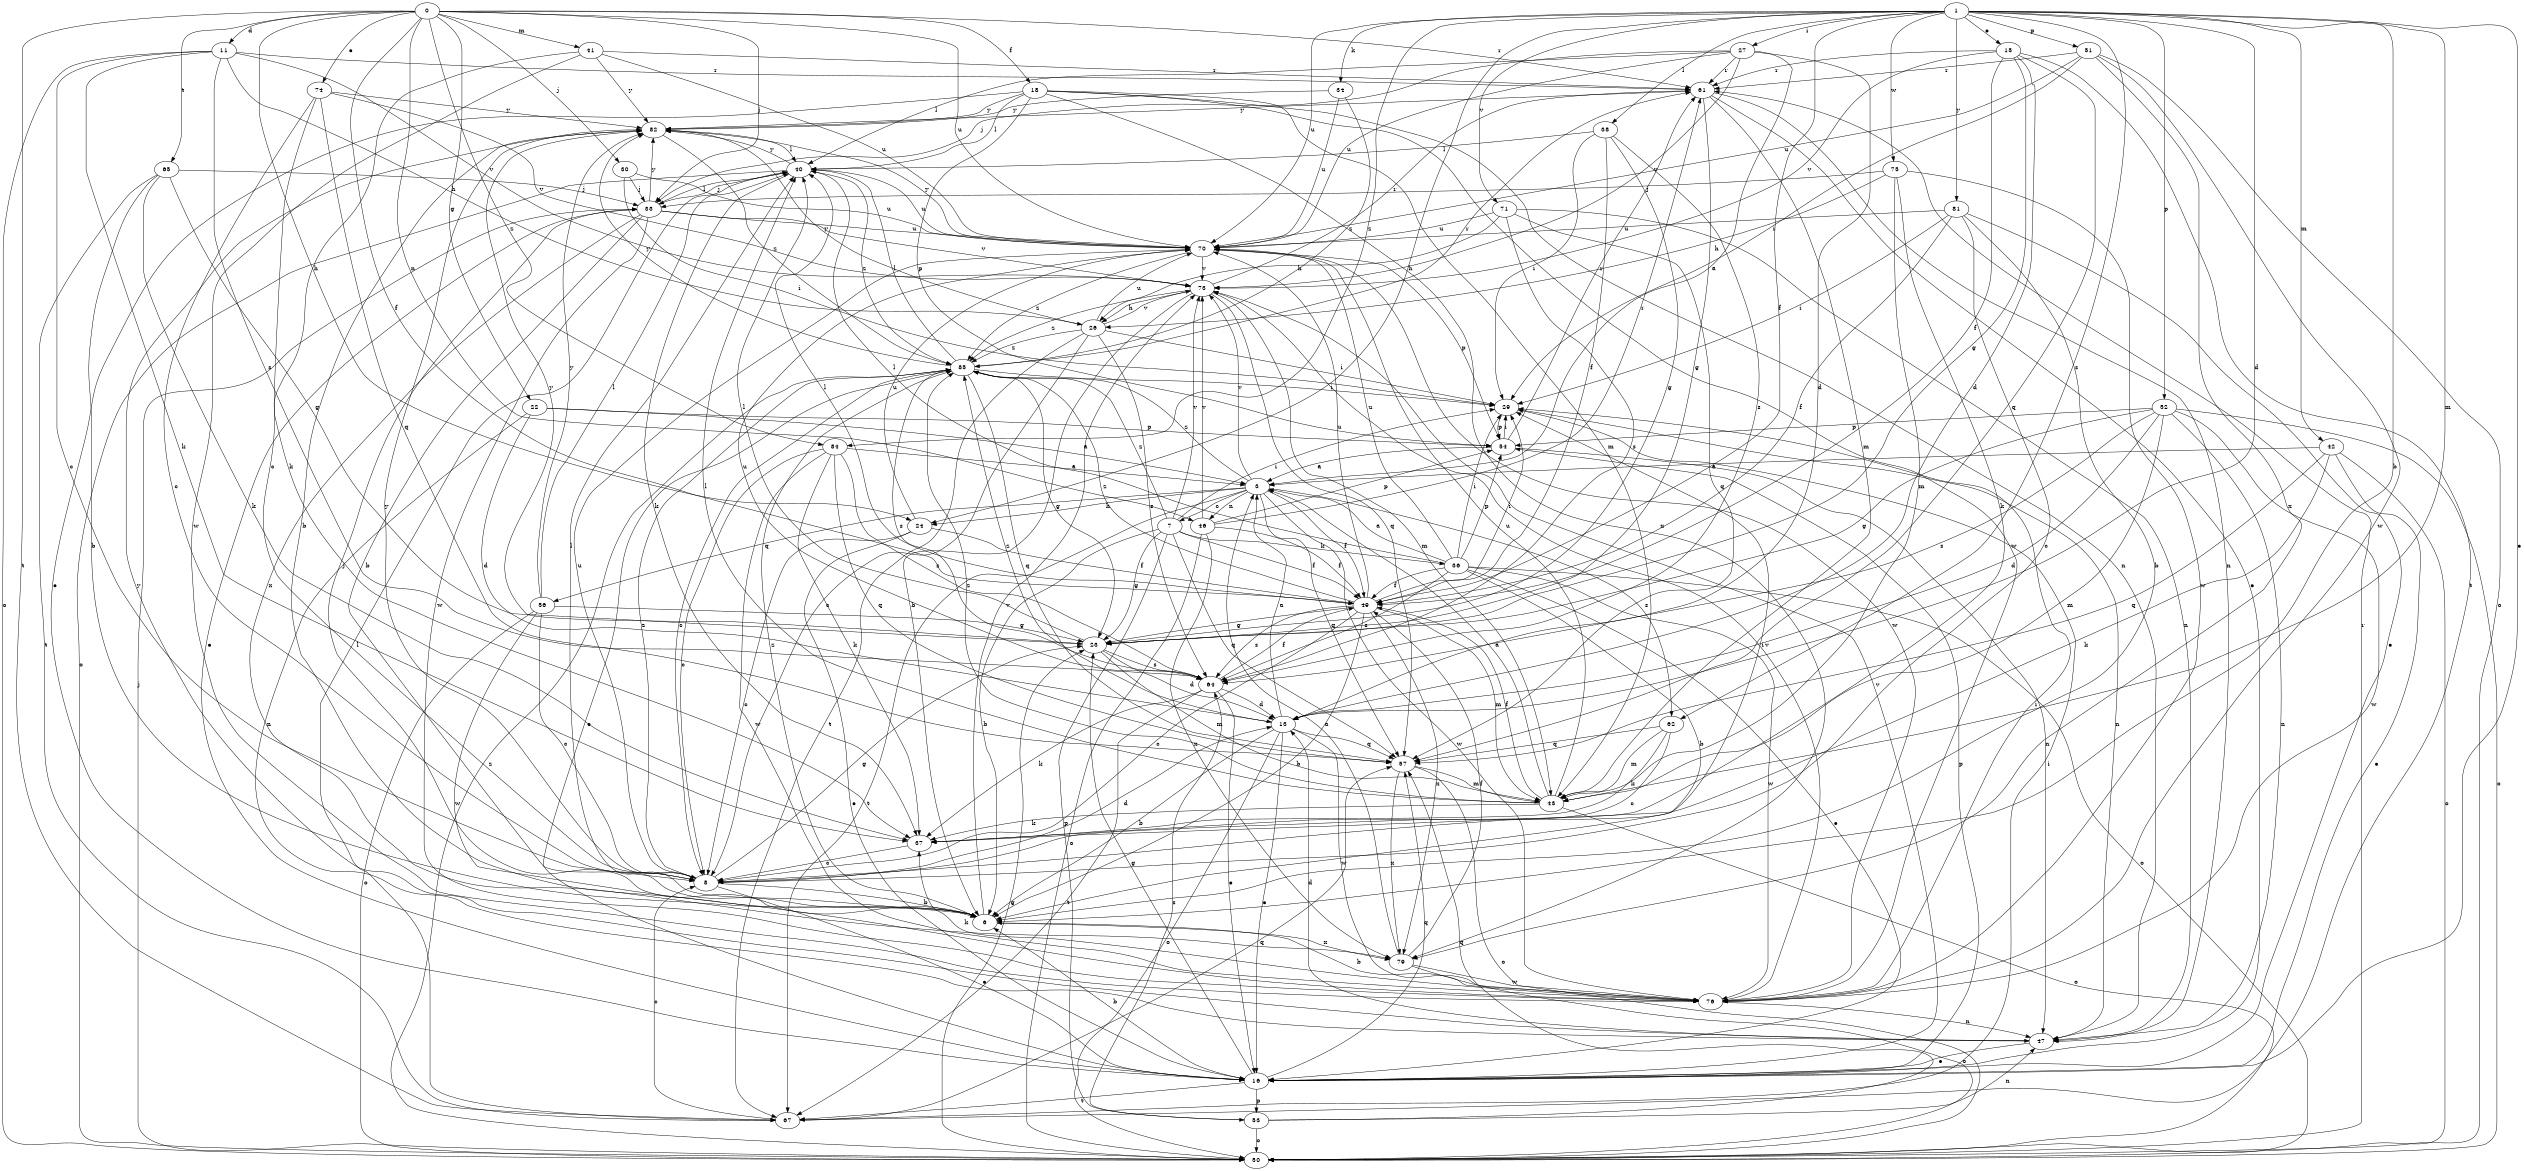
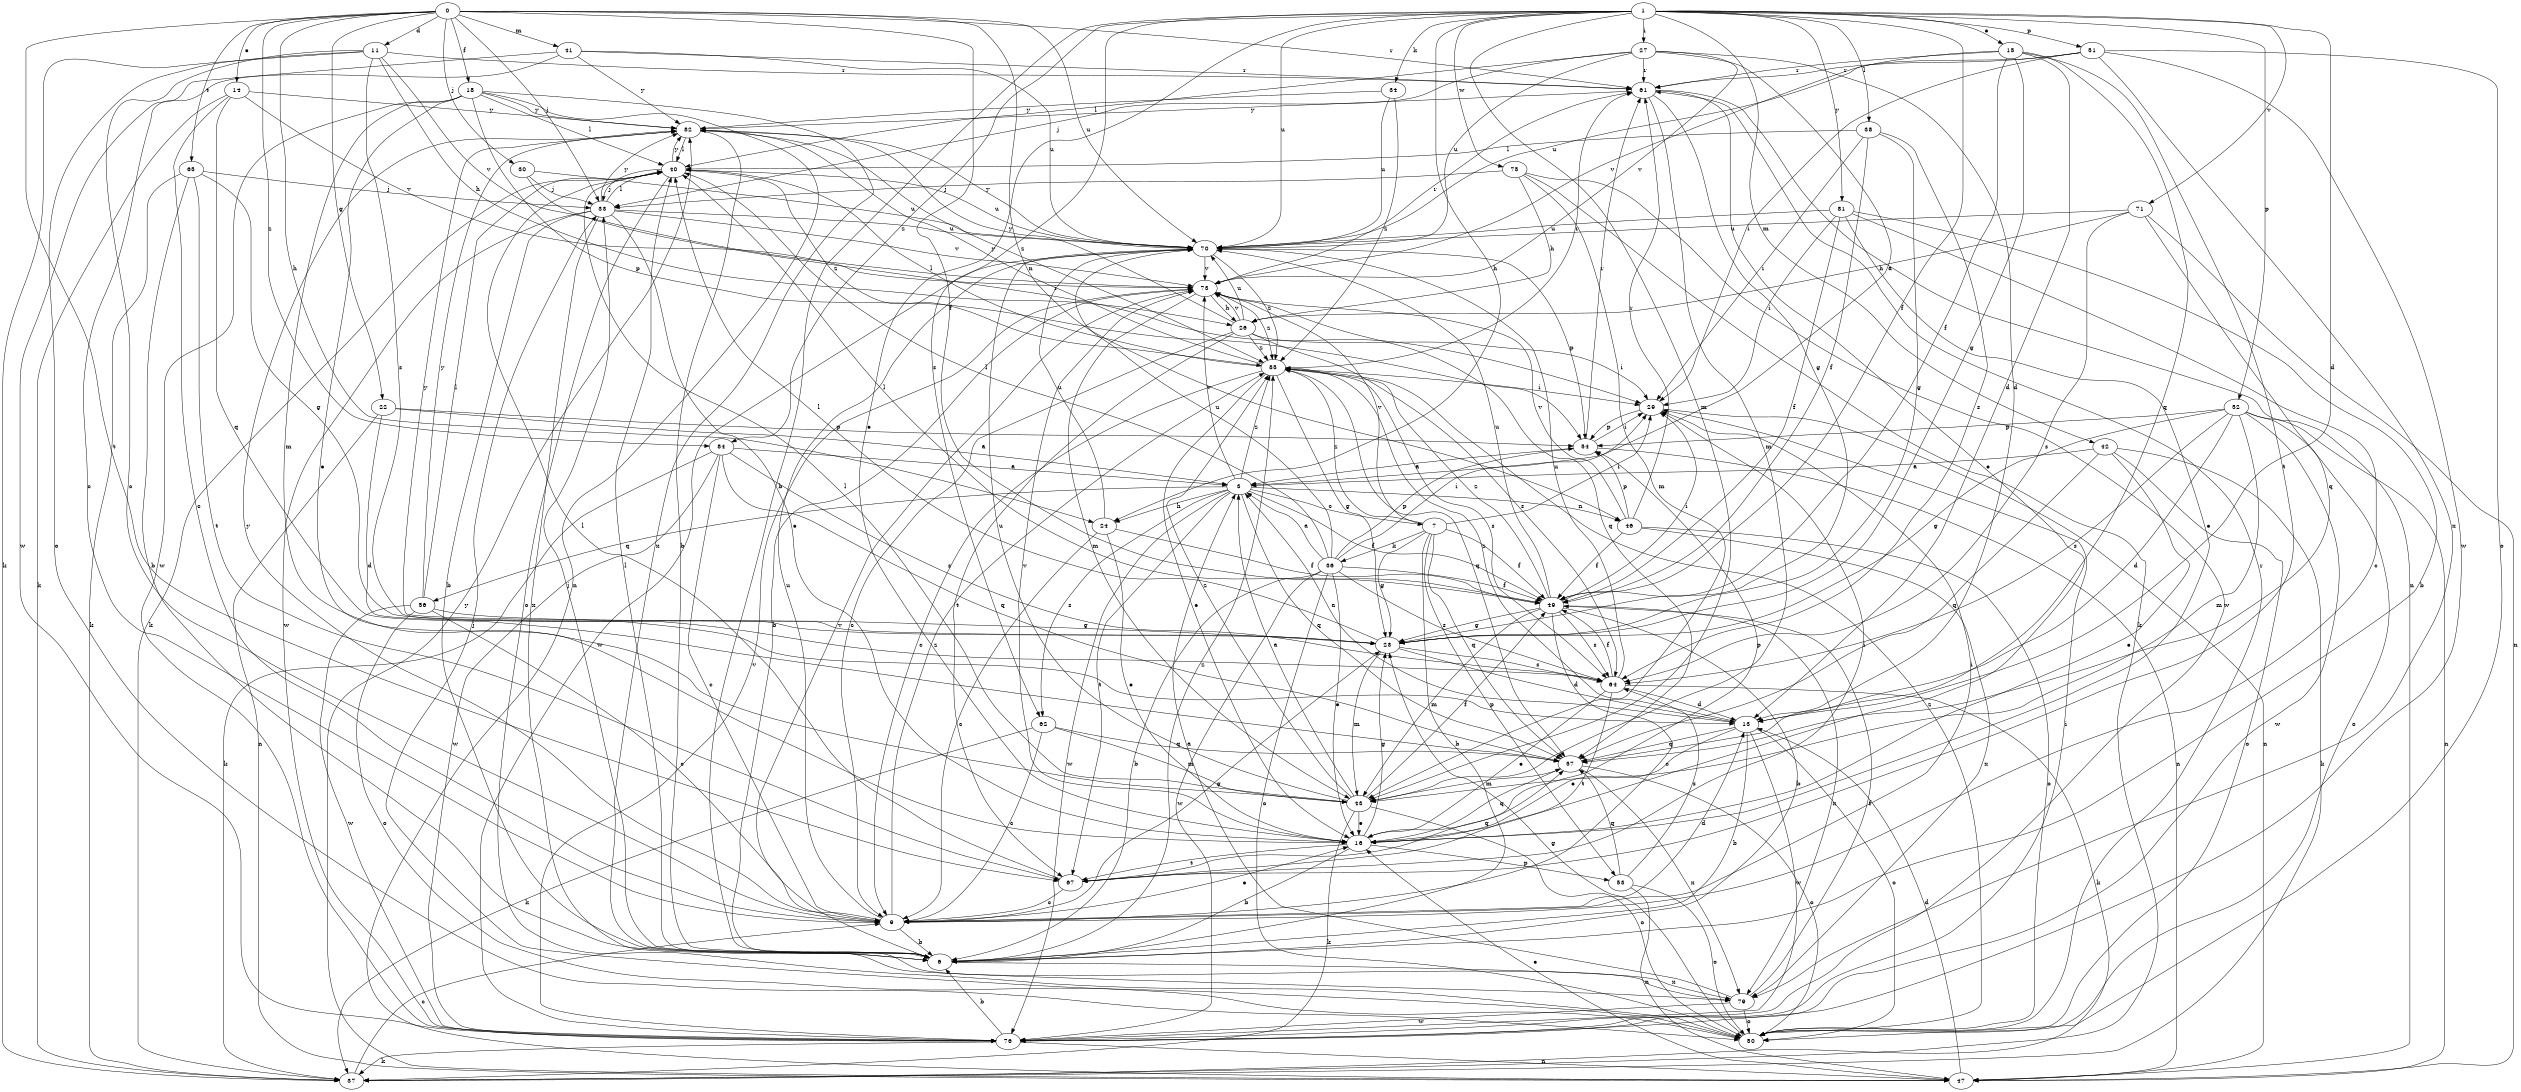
node "74": label "74" -> "14"
edge "43" -> "16": added, label "e"
node "8": label "8" -> "9"
